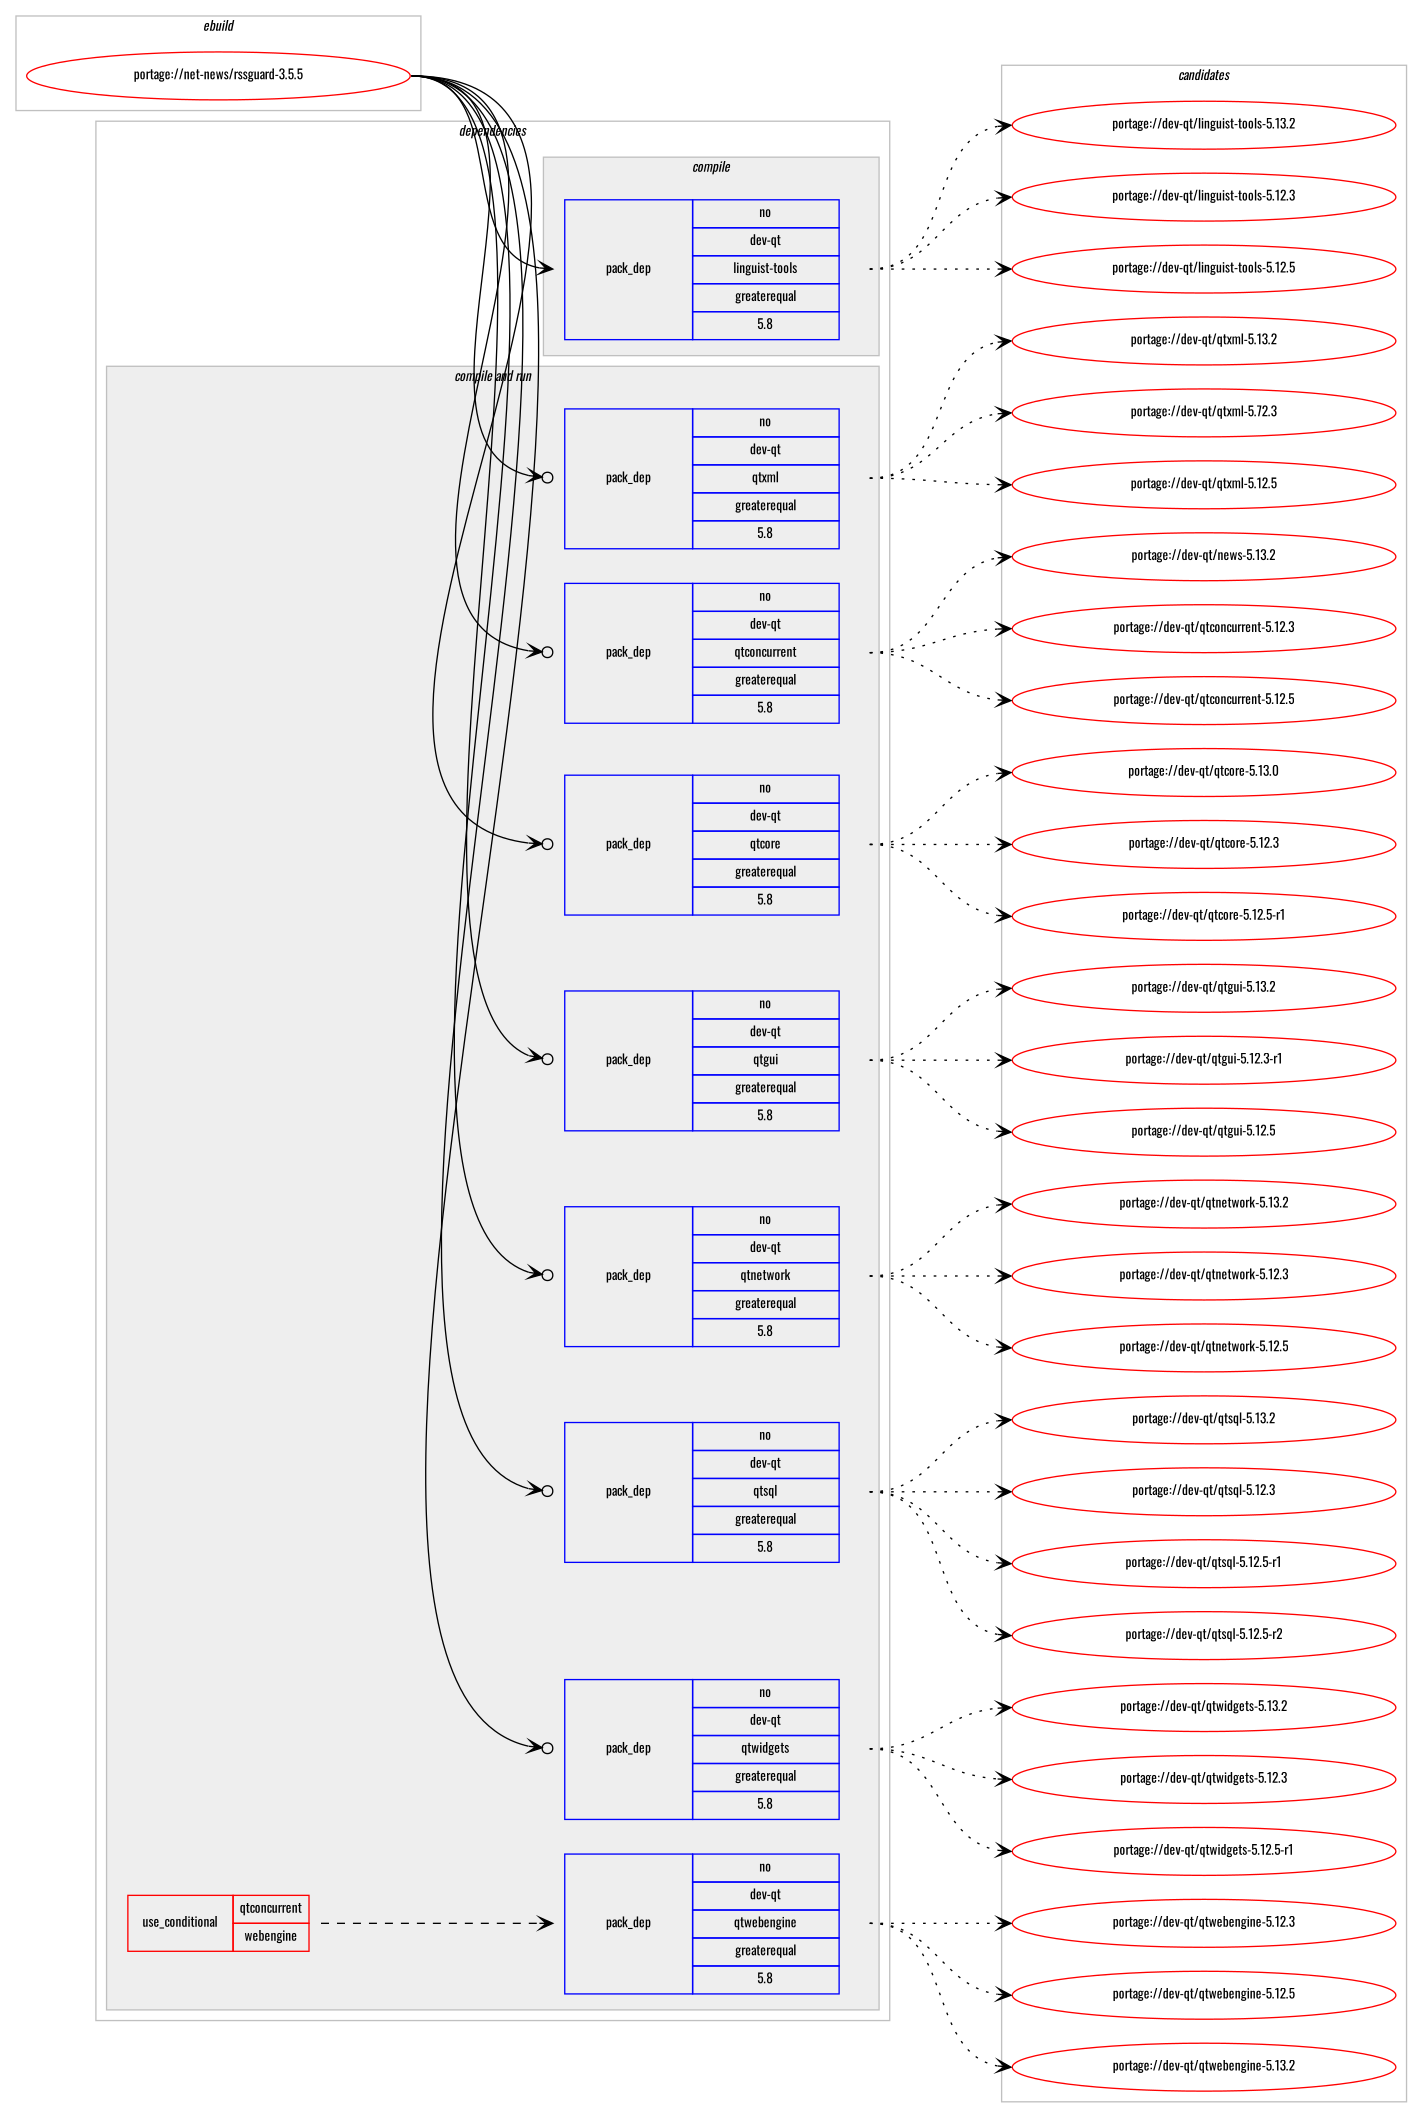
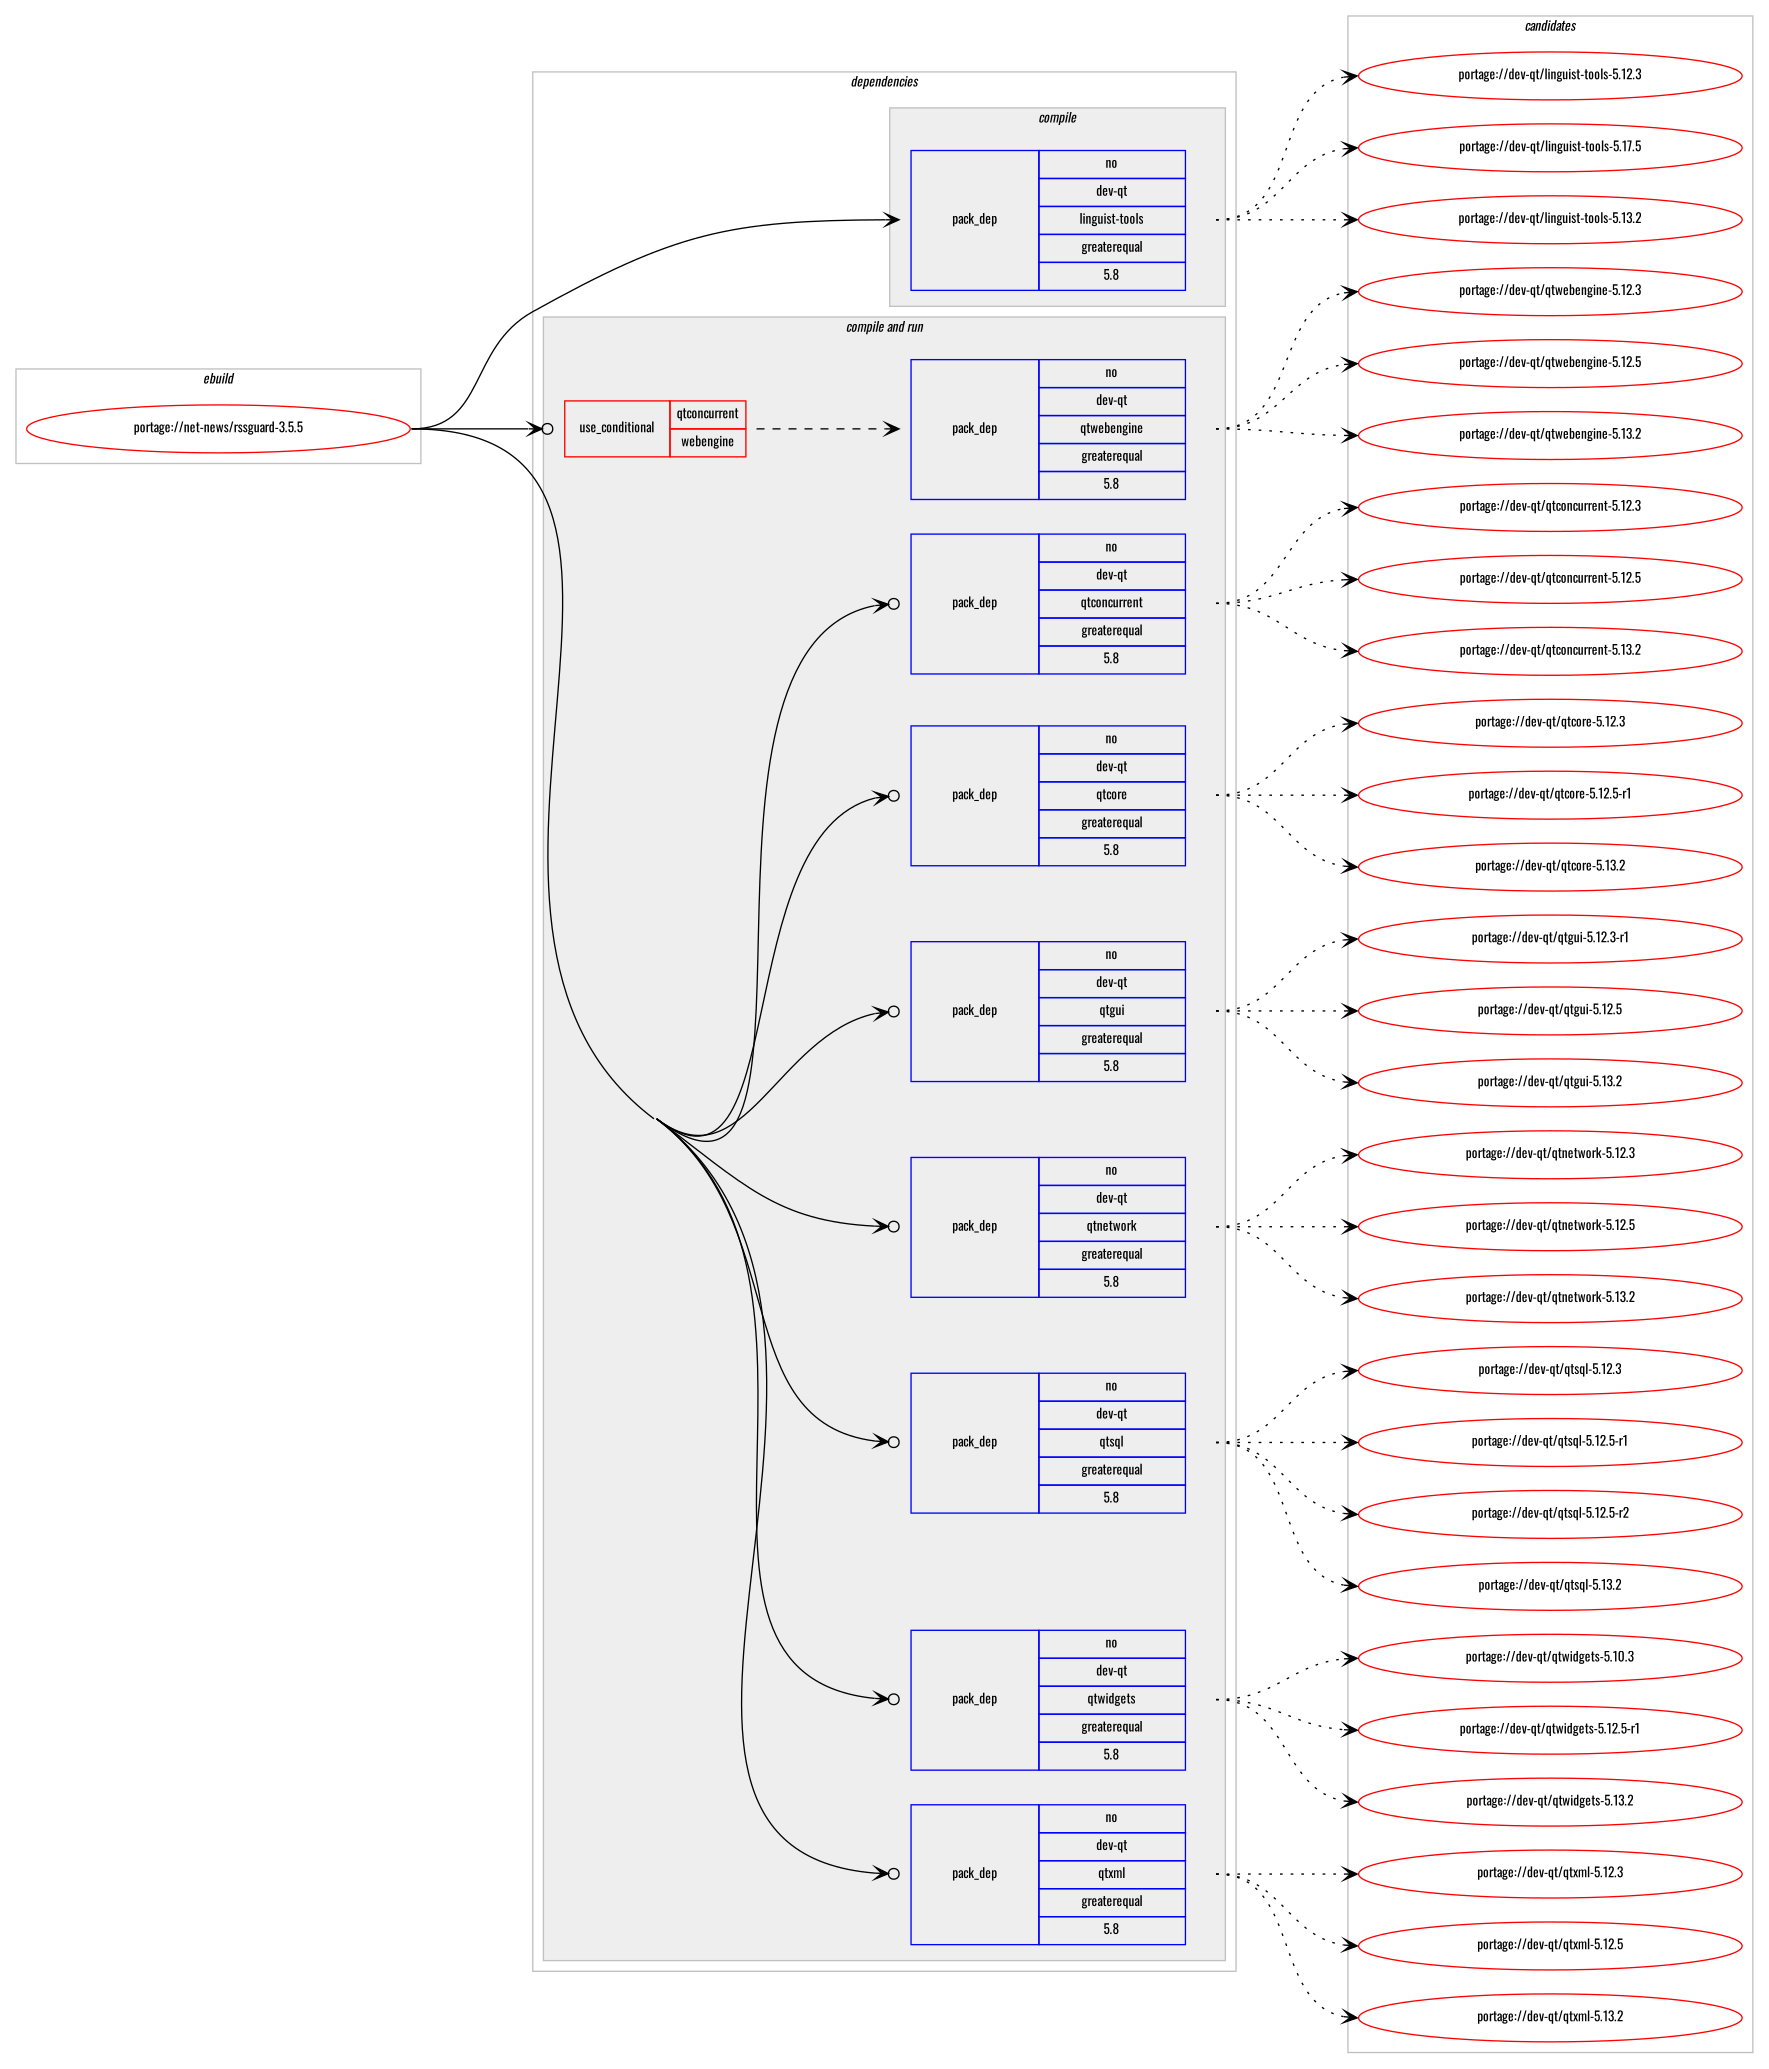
node "portage://dev-qt/linguist-tools-5.12.5": label "portage://dev-qt/linguist-tools-5.12.5" -> "portage://dev-qt/linguist-tools-5.17.5"
node "portage://dev-qt/qtxml-5.72.3": label "portage://dev-qt/qtxml-5.72.3" -> "portage://dev-qt/qtxml-5.12.3"
edge "portage://net-news/rssguard-3.5.5" -> "use_conditional": added
node "portage://dev-qt/news-5.13.2": label "portage://dev-qt/news-5.13.2" -> "portage://dev-qt/qtconcurrent-5.13.2"
node "portage://dev-qt/qtcore-5.13.0": label "portage://dev-qt/qtcore-5.13.0" -> "portage://dev-qt/qtcore-5.13.2"
node "portage://dev-qt/qtwidgets-5.12.3": label "portage://dev-qt/qtwidgets-5.12.3" -> "portage://dev-qt/qtwidgets-5.10.3"
